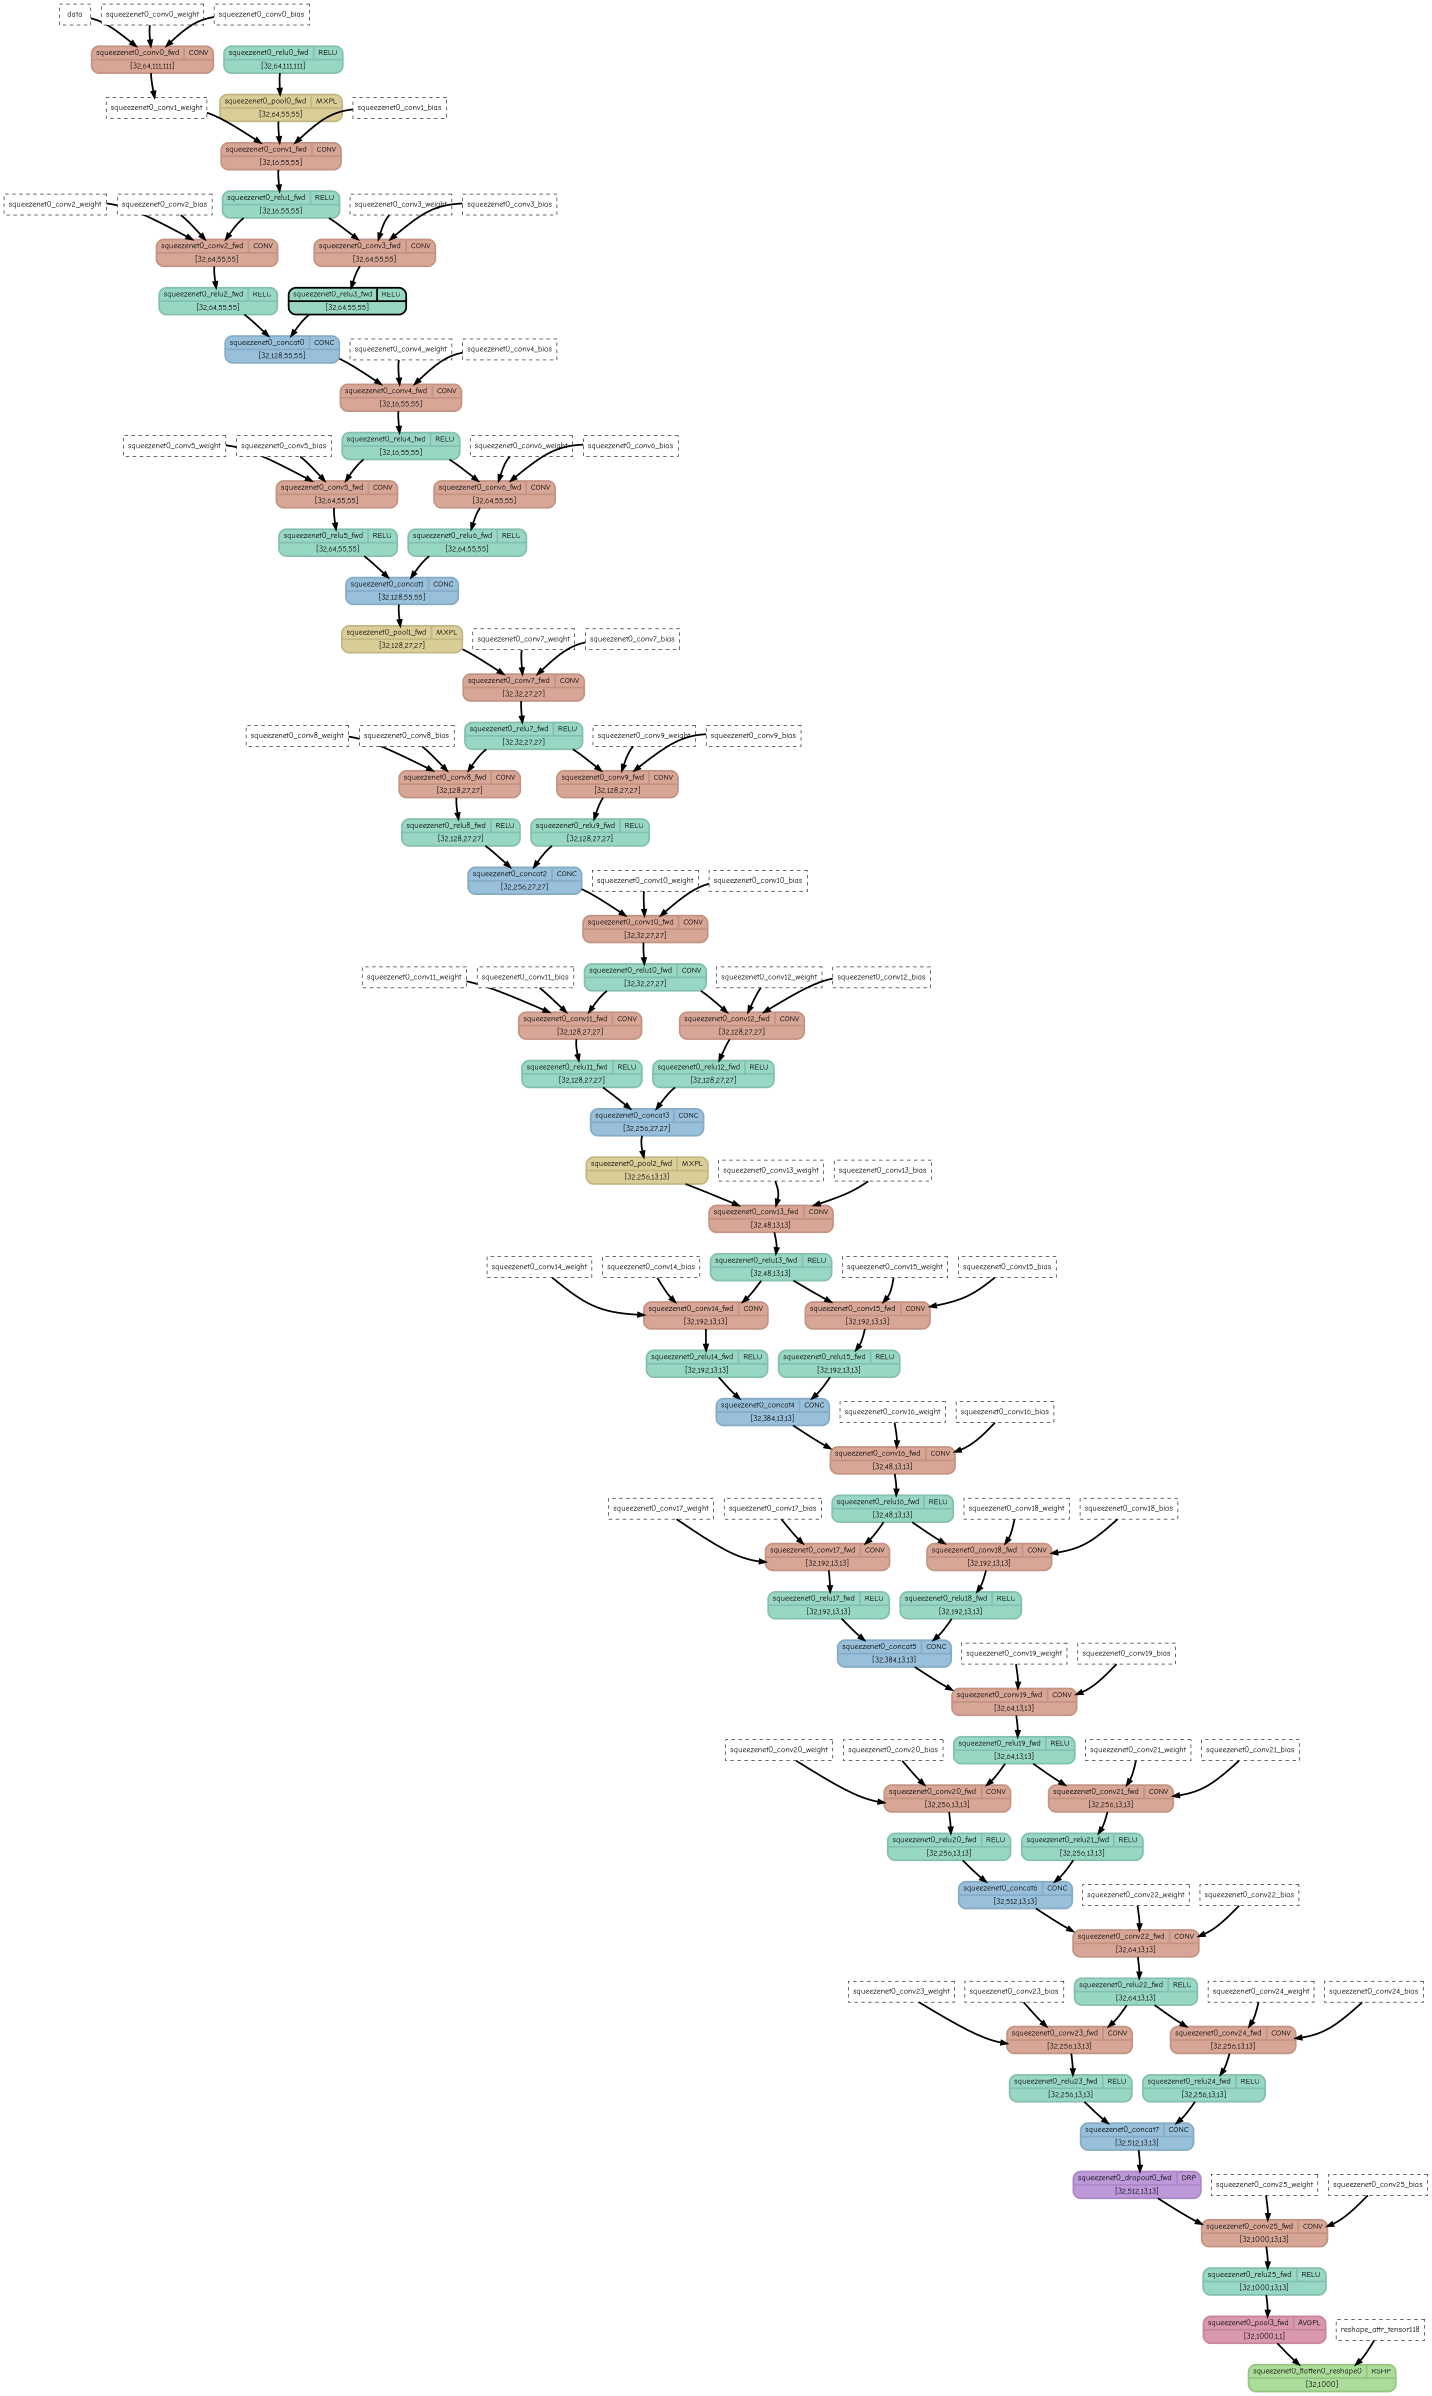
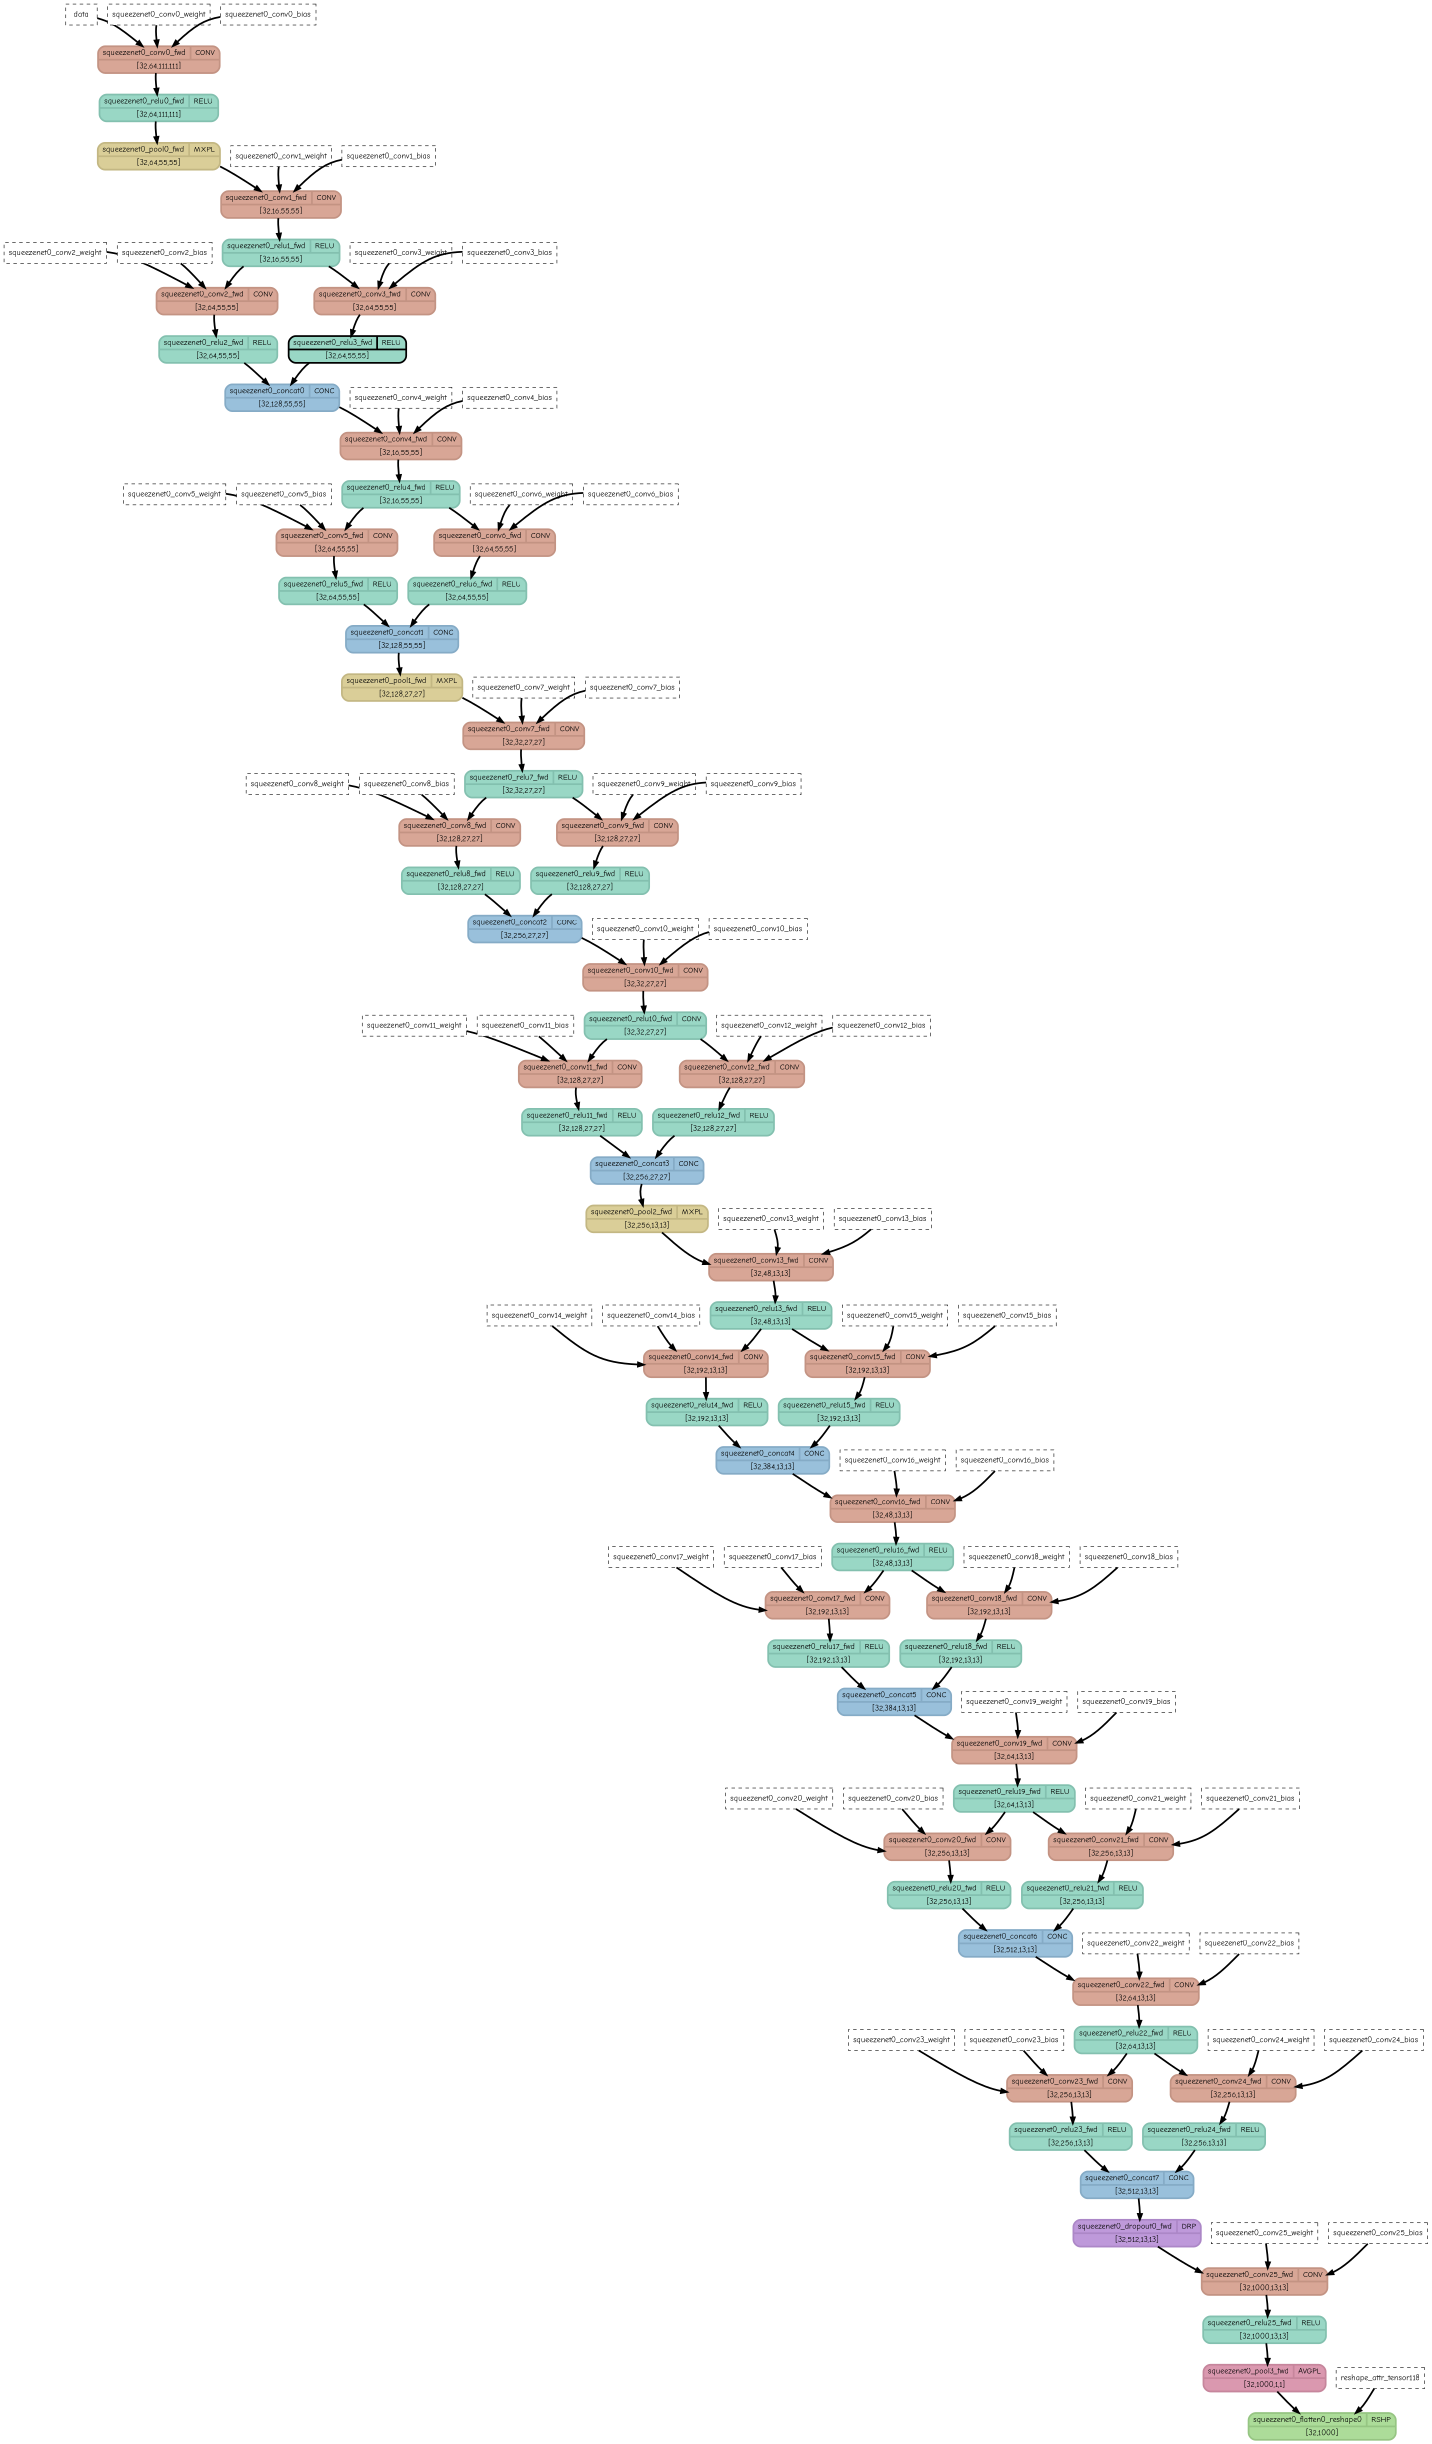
edge "squeezenet0_conv0_fwd" -> "squeezenet0_conv1_weight": now "squeezenet0_conv0_fwd" -> "squeezenet0_relu0_fwd"
